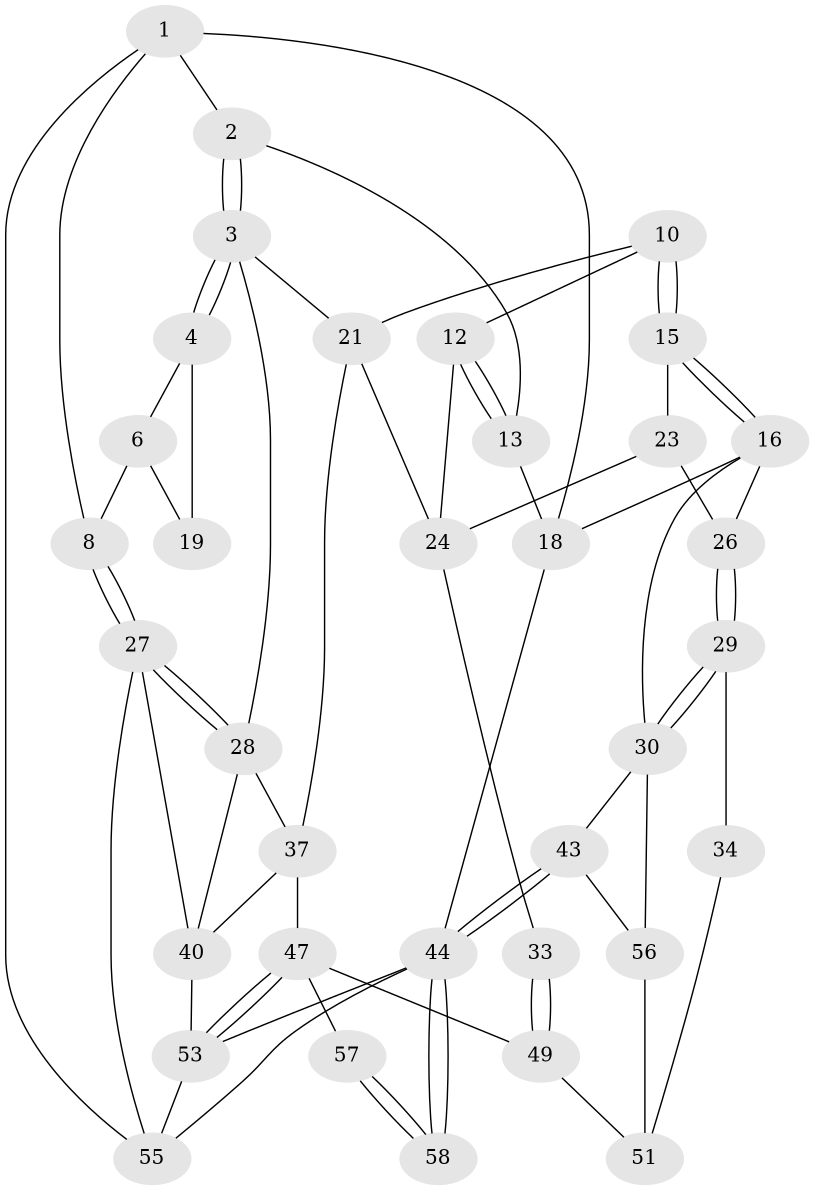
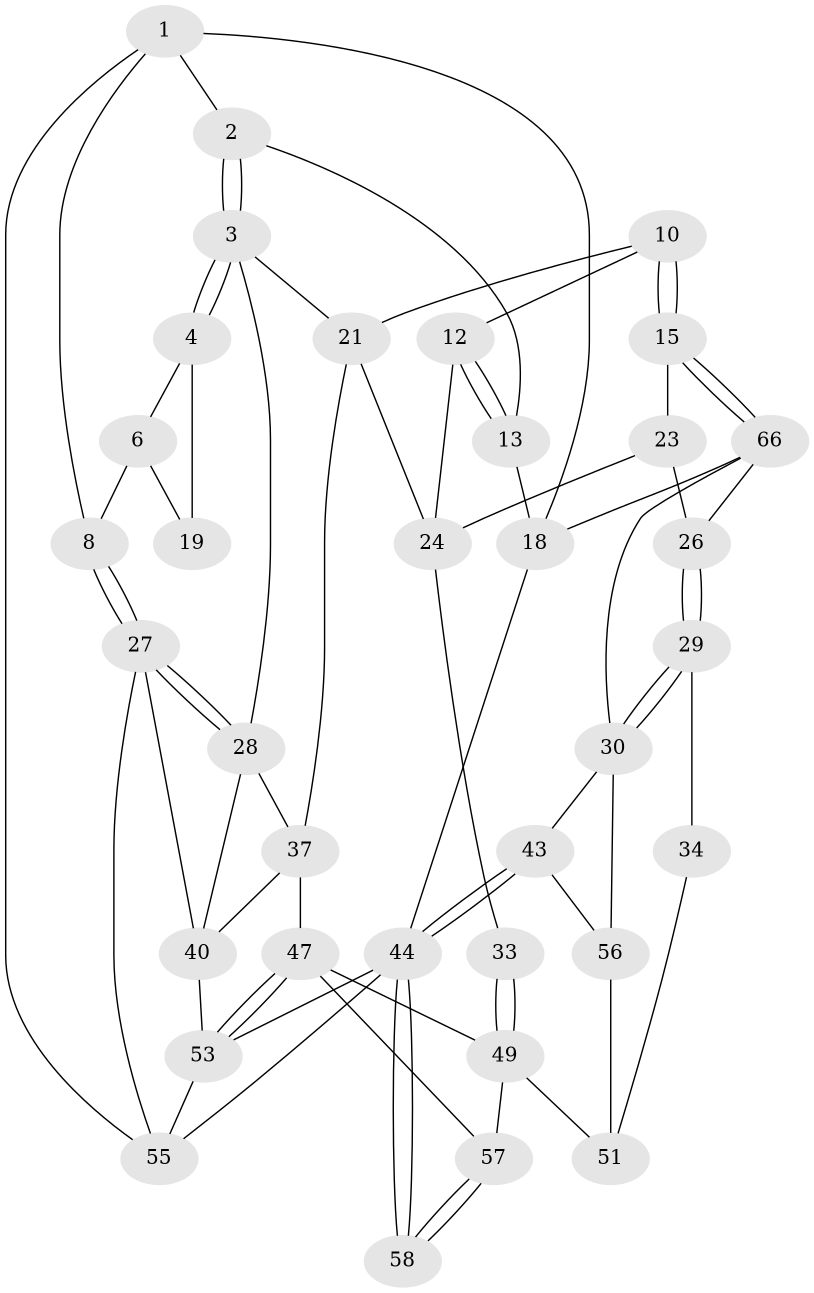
node "16": label "16" -> "66"
edge "49" -- "57": added
